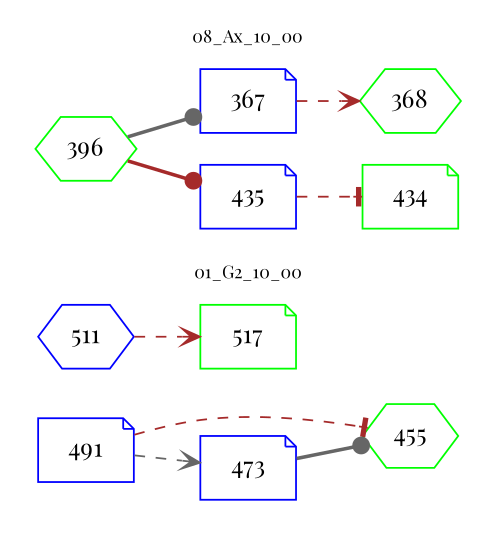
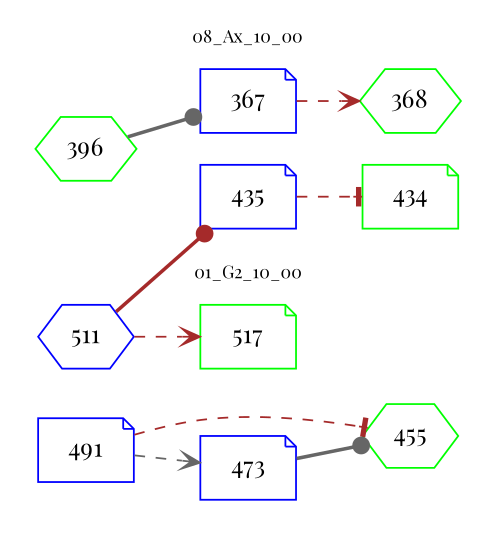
edge "396" -> "435": now "511" -> "435"
